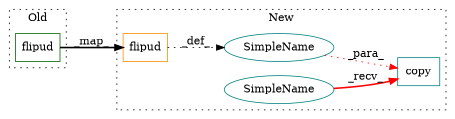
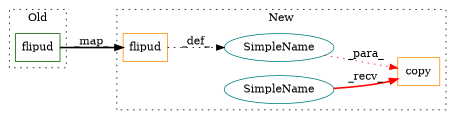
node "copy": color teal -> darkorange
